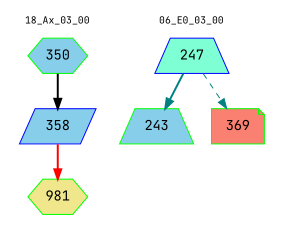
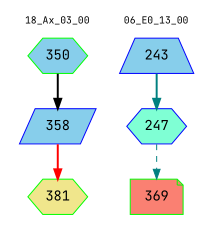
cluster "06_E0_03_00": label "06_E0_03_00" -> "06_E0_13_00"
node "247": shape trapezium -> hexagon
edge "247" -> "243": reversed
node "243": color green -> blue
node "981": label "981" -> "381"
